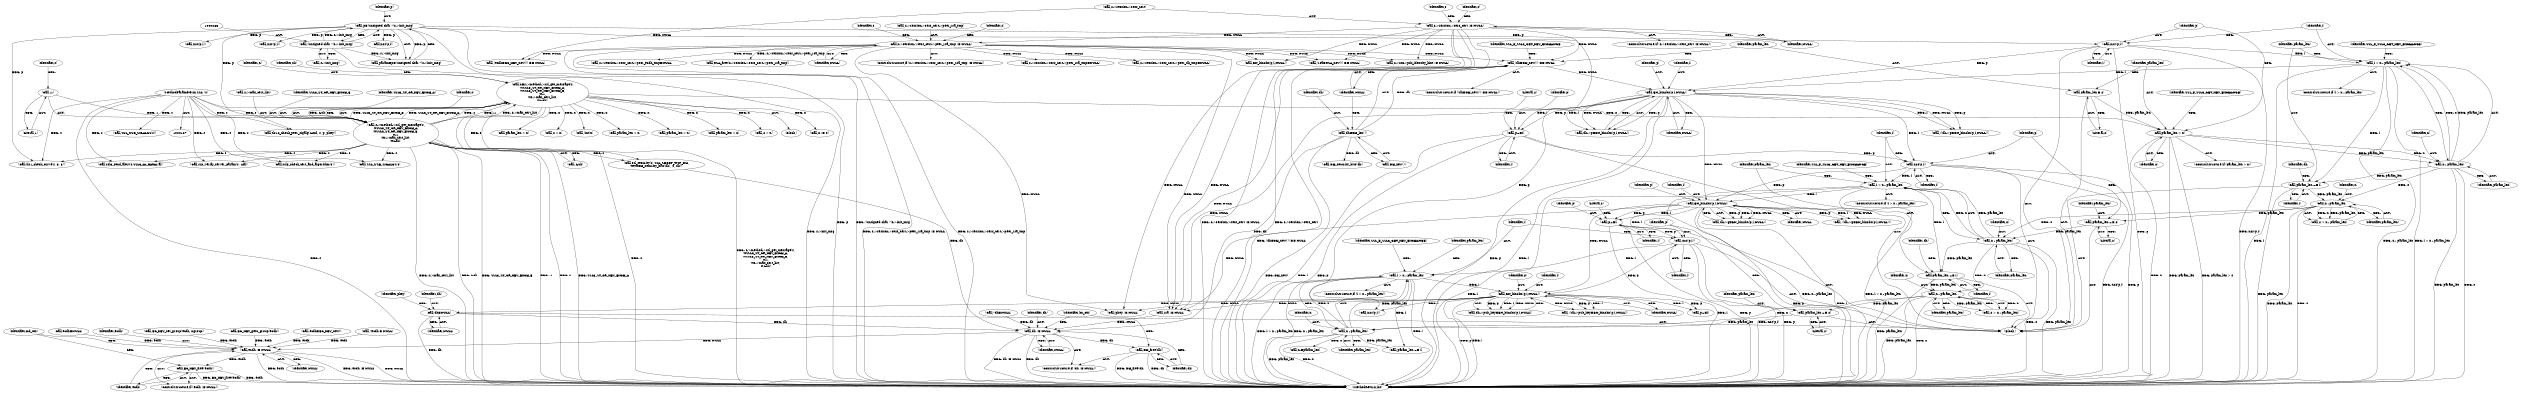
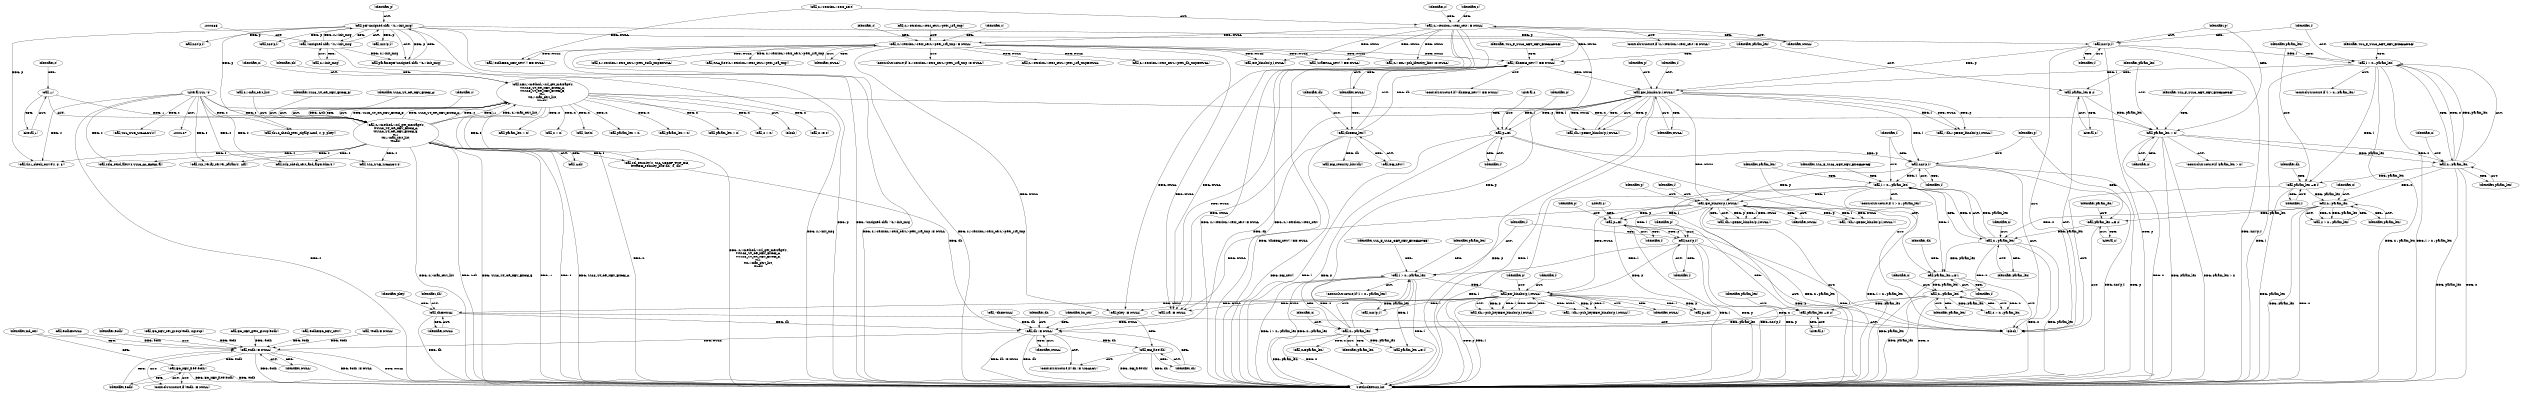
node "(MethodParameterIn,SSL *s)": label "(MethodParameterIn,SSL *s)" -> "(Literal,SSL *s)"
node "(ControlStructure,if (dh != NULL))": label "(ControlStructure,if (dh != NULL))" -> "(ControlStructure,if (dh != SIGALGS))"
